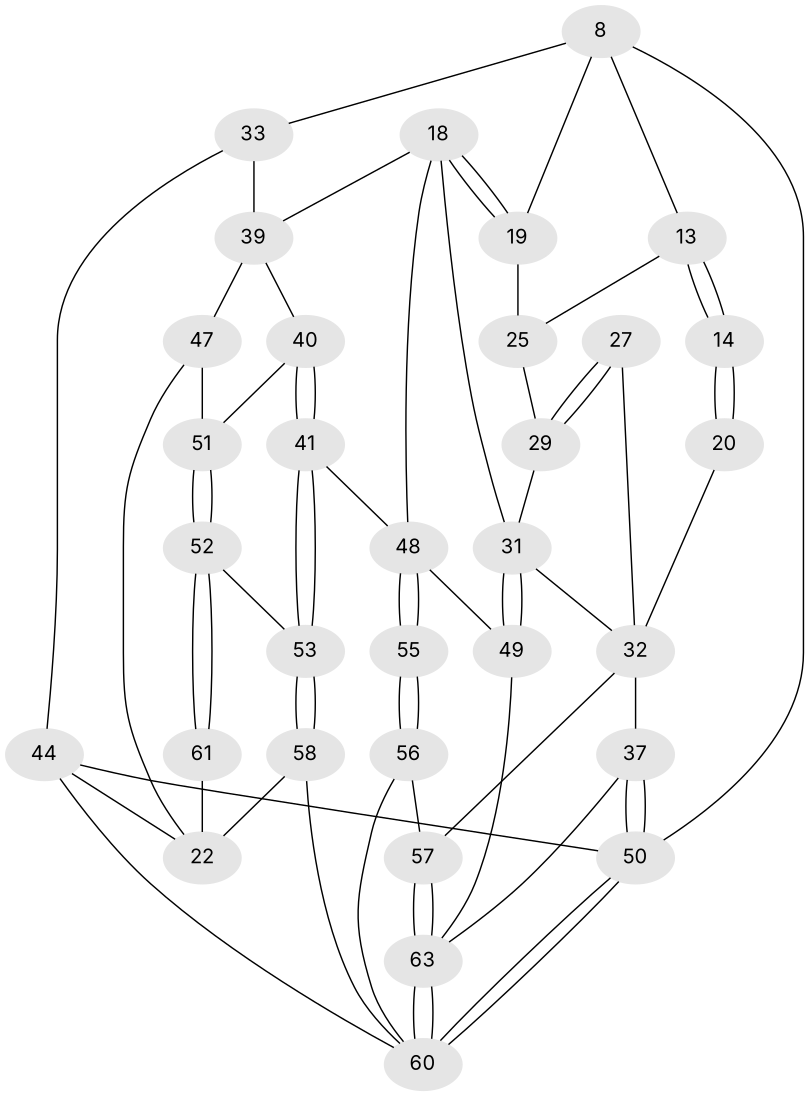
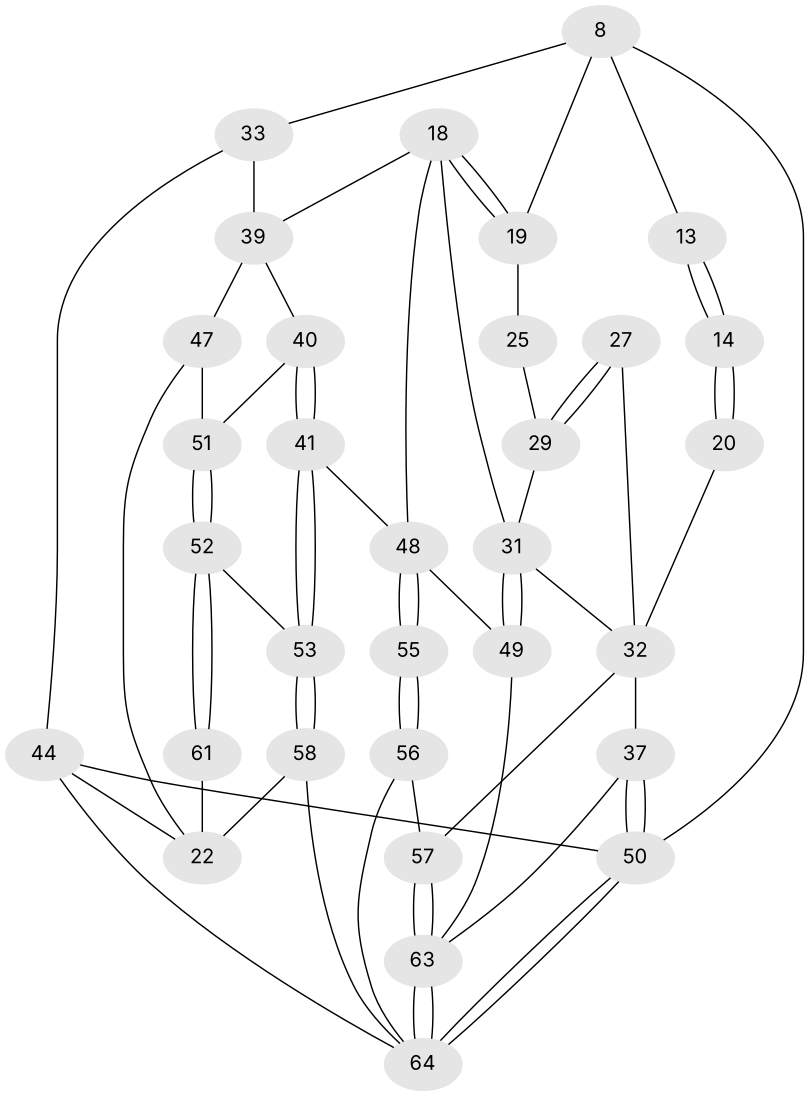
edge "13" -- "25": removed
node "60": label "60" -> "64"
